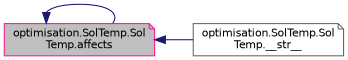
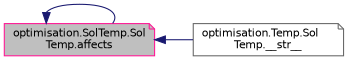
node "optimisation.SolTemp.Sol Temp.__str__": label "optimisation.SolTemp.Sol Temp.__str__" -> "optimisation.Temp.Sol Temp.__str__"
